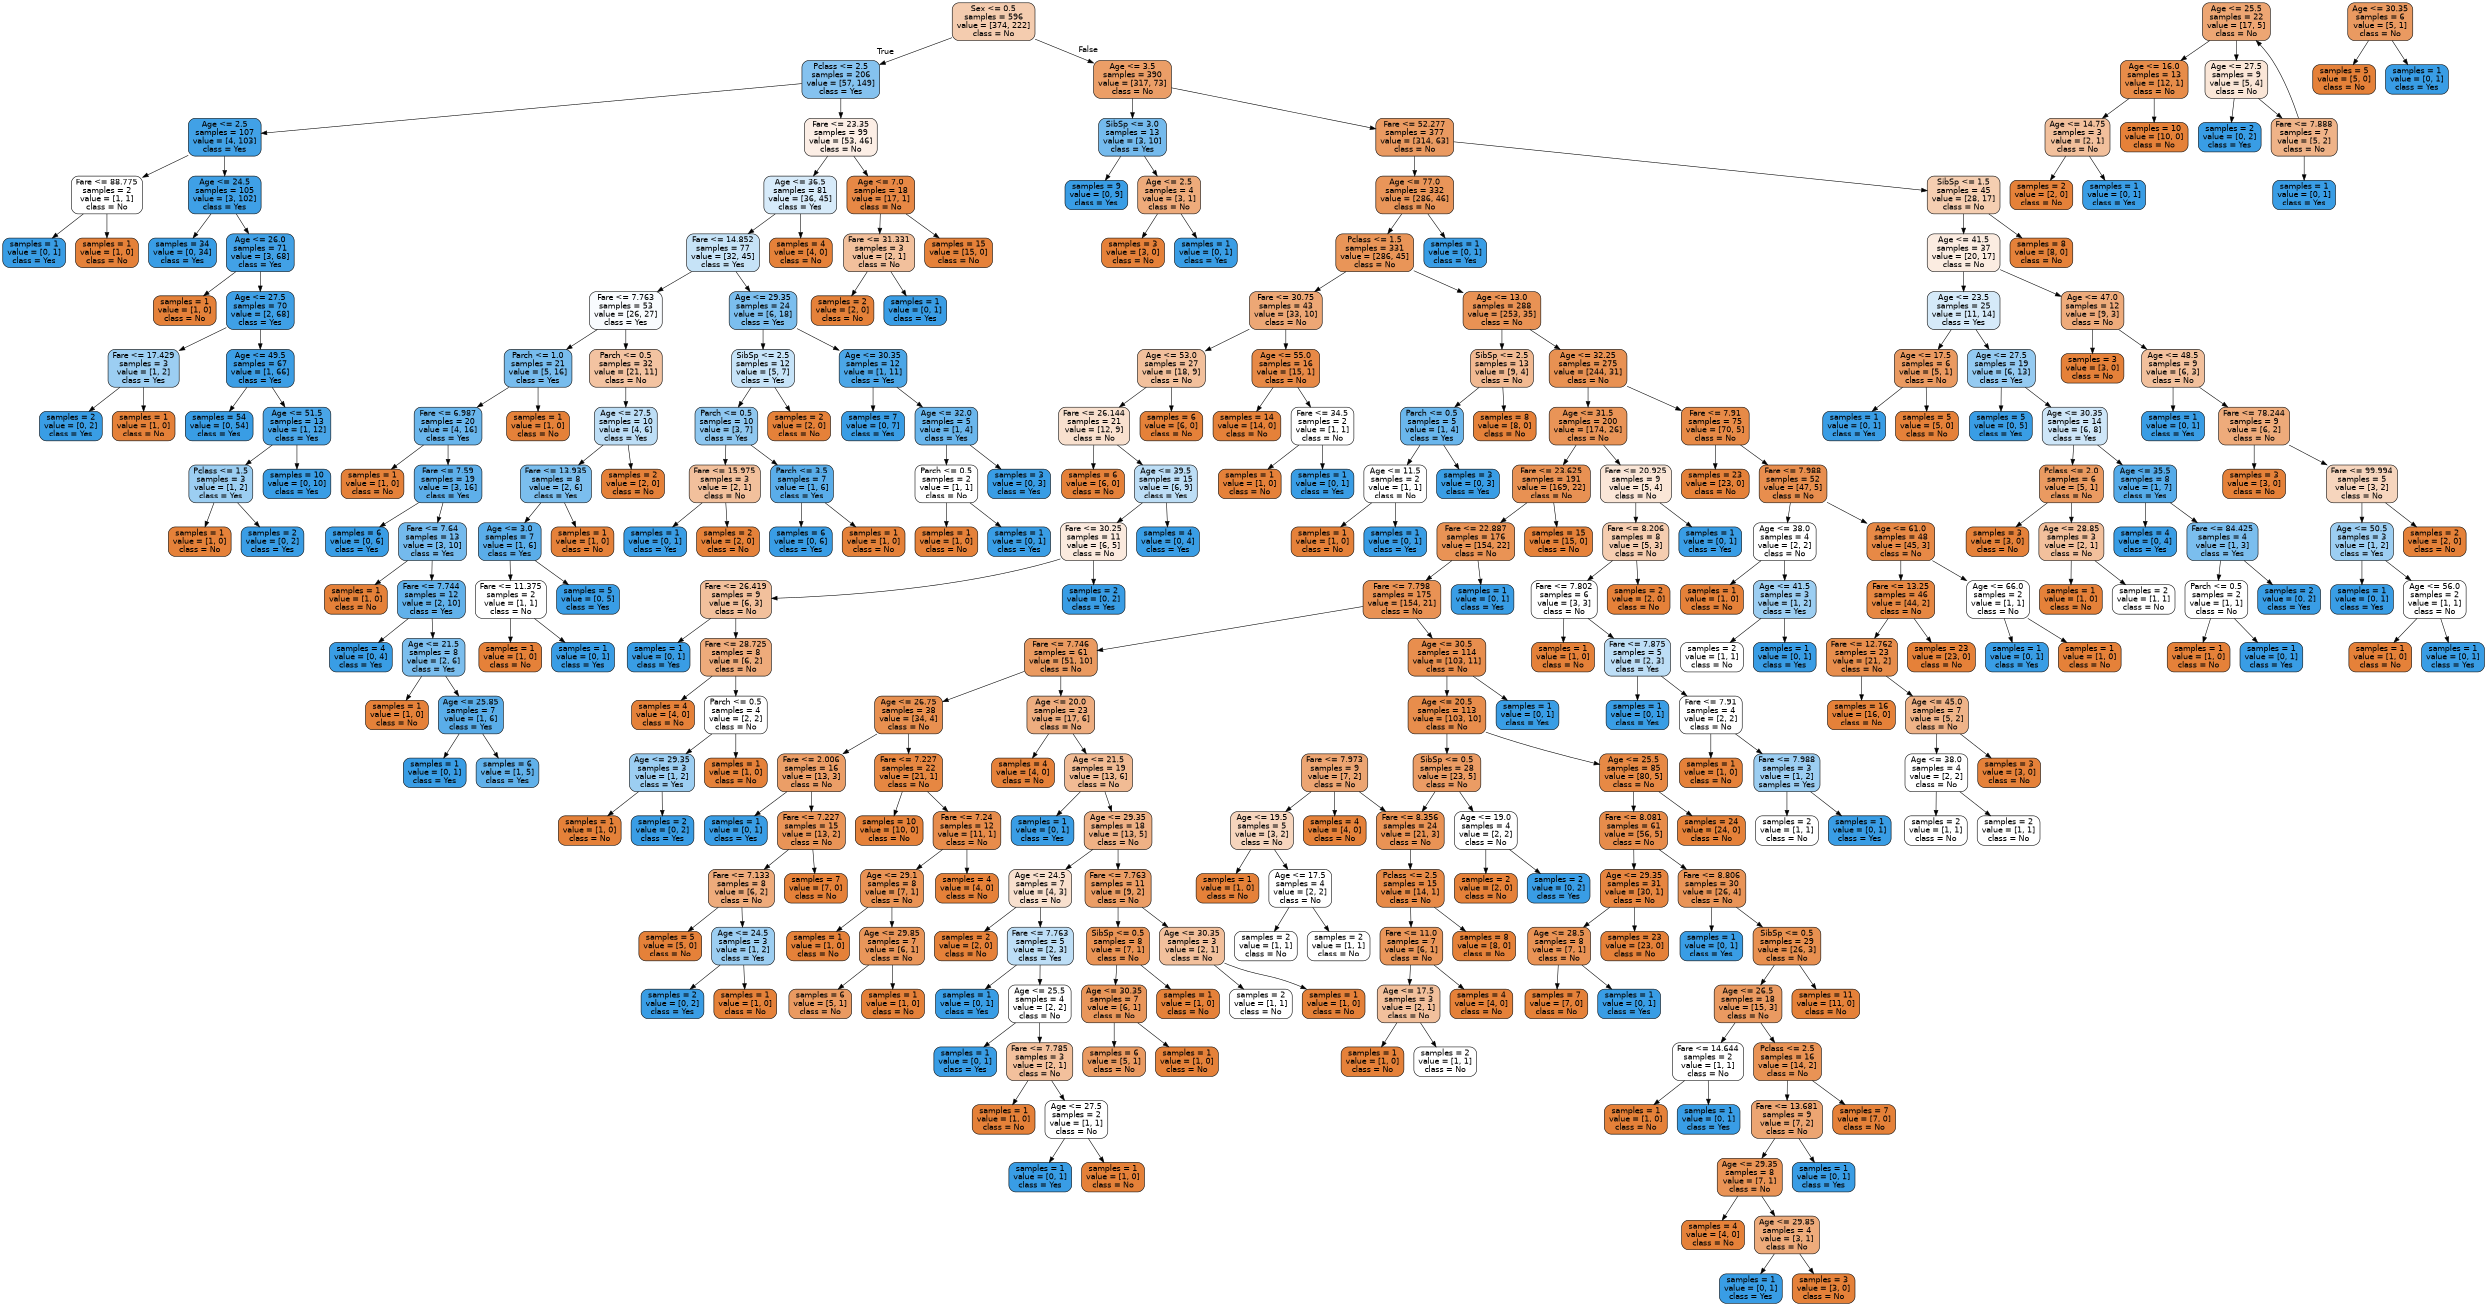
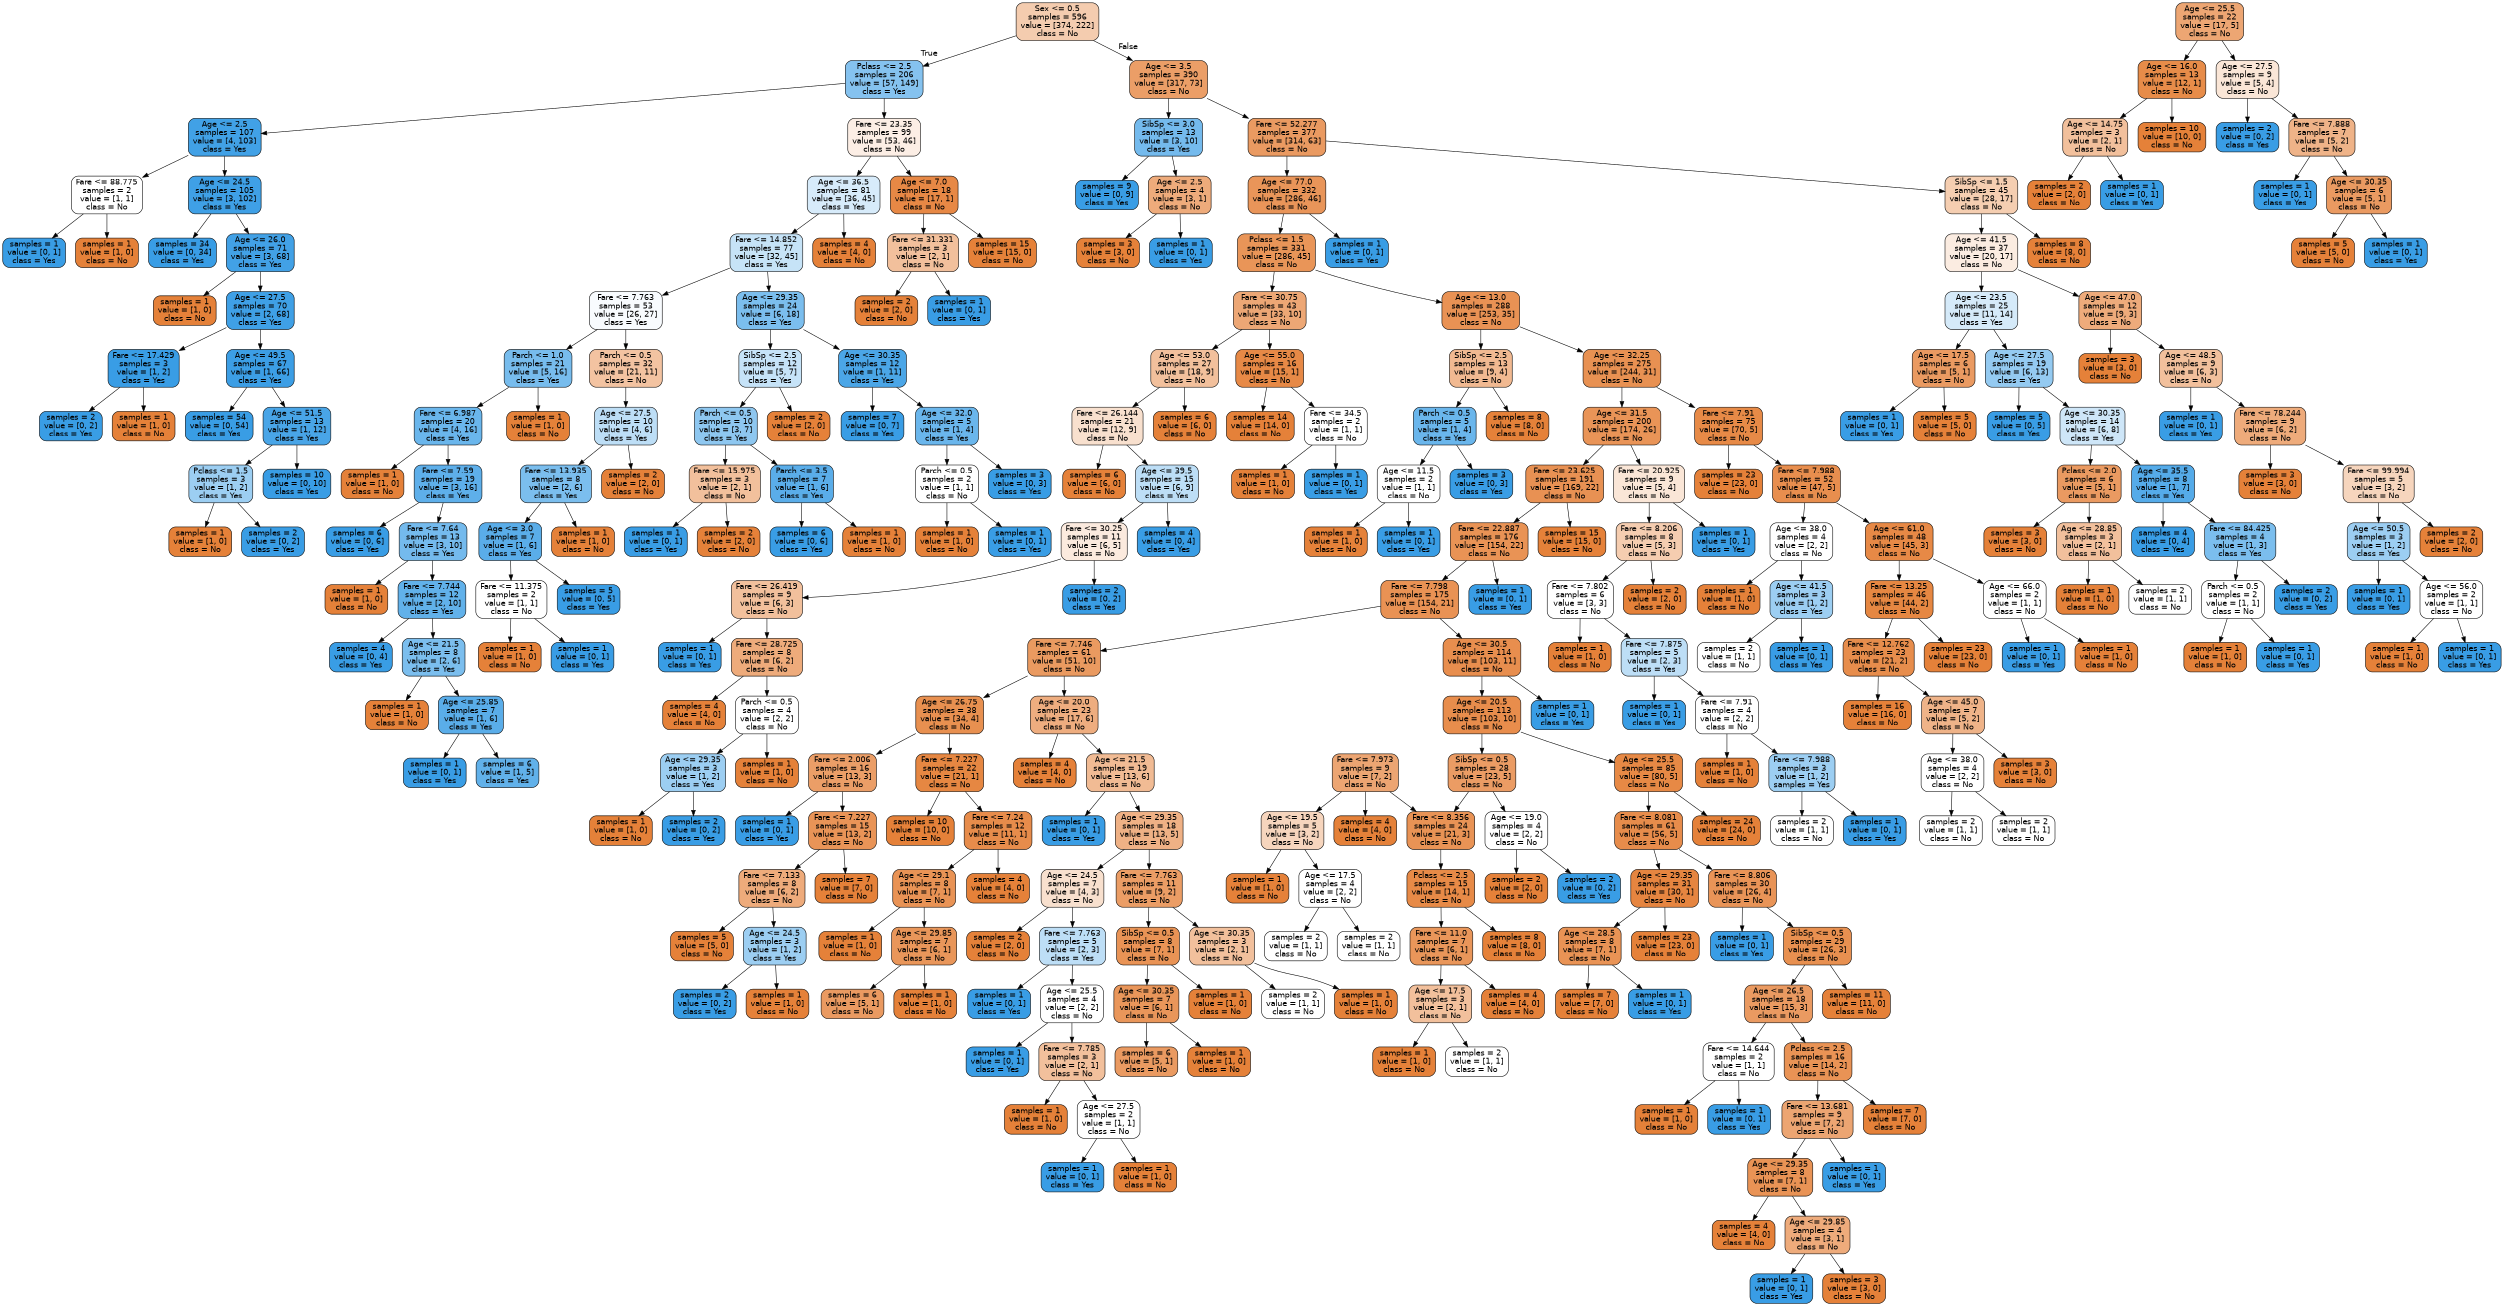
edge "Fare <= 7.888 samples = 7 value = [5, 2] class = No" -> "Age <= 25.5 samples = 22 value = [17, 5] class = No": now "Fare <= 7.888 samples = 7 value = [5, 2] class = No" -> "Age <= 30.35 samples = 6 value = [5, 1] class = No"
node "Fare <= 17.429 samples = 3 value = [1, 2] class = Yes": fillcolor #9ccef2 -> #399de5
